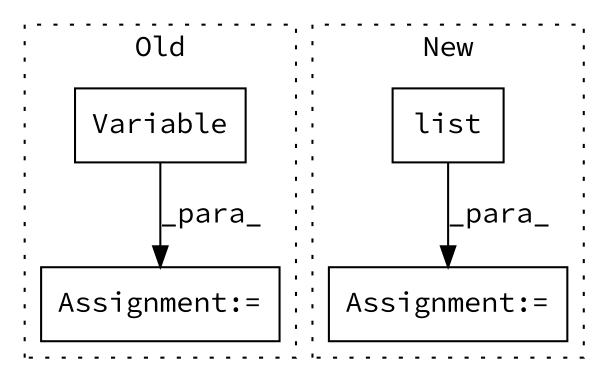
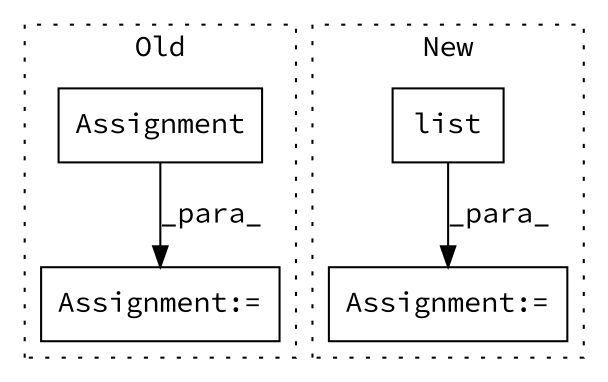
node "Variable": label "Variable" -> "Assignment"
